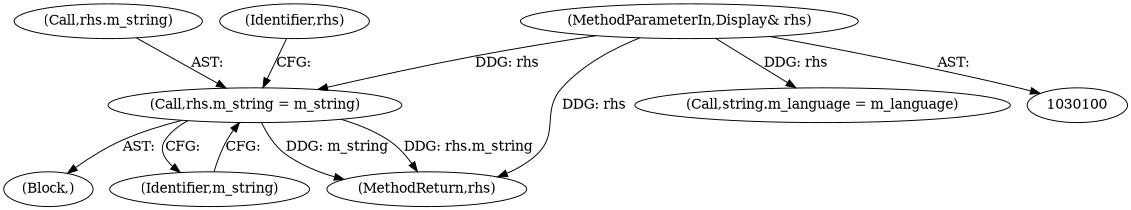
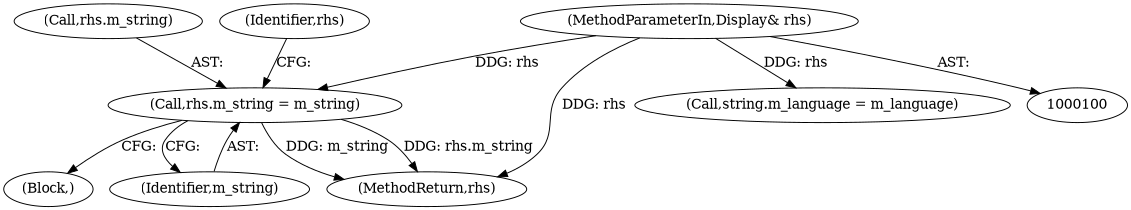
node "1030100": label "1030100" -> "1000100"
edge "(Call,rhs.m_string = m_string)" -> "(Block,)": label "AST: " -> "CFG: "
edge "(Identifier,m_string)" -> "(Call,rhs.m_string = m_string)": label "CFG: " -> "AST: "
